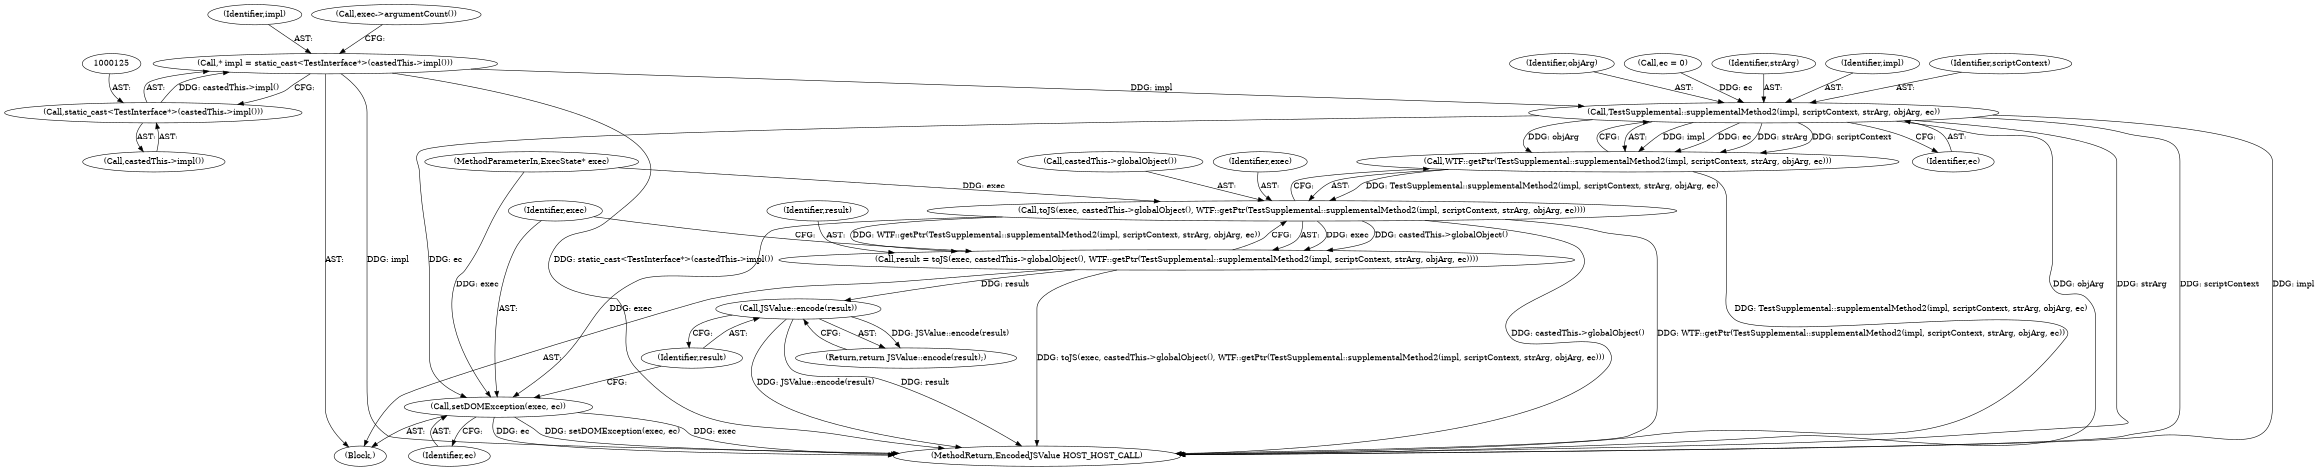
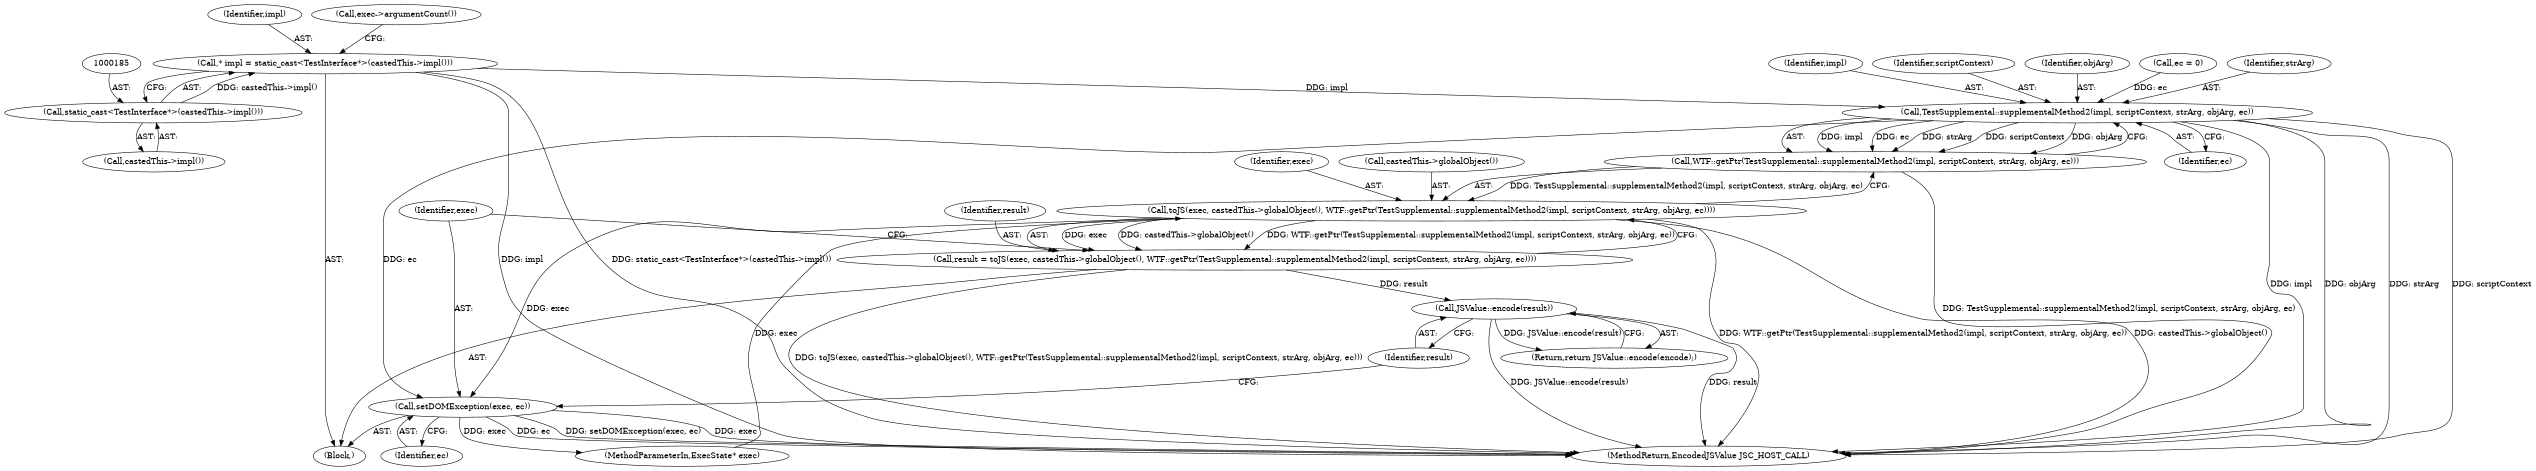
node "1000125": label "1000125" -> "1000185"
edge "(MethodParameterIn,ExecState* exec)" -> "(Call,setDOMException(exec, ec))": reversed
node "(Return,return JSValue::encode(result);)": label "(Return,return JSValue::encode(result);)" -> "(Return,return JSValue::encode(encode);)"
node "(MethodReturn,EncodedJSValue HOST_HOST_CALL)": label "(MethodReturn,EncodedJSValue HOST_HOST_CALL)" -> "(MethodReturn,EncodedJSValue JSC_HOST_CALL)"
